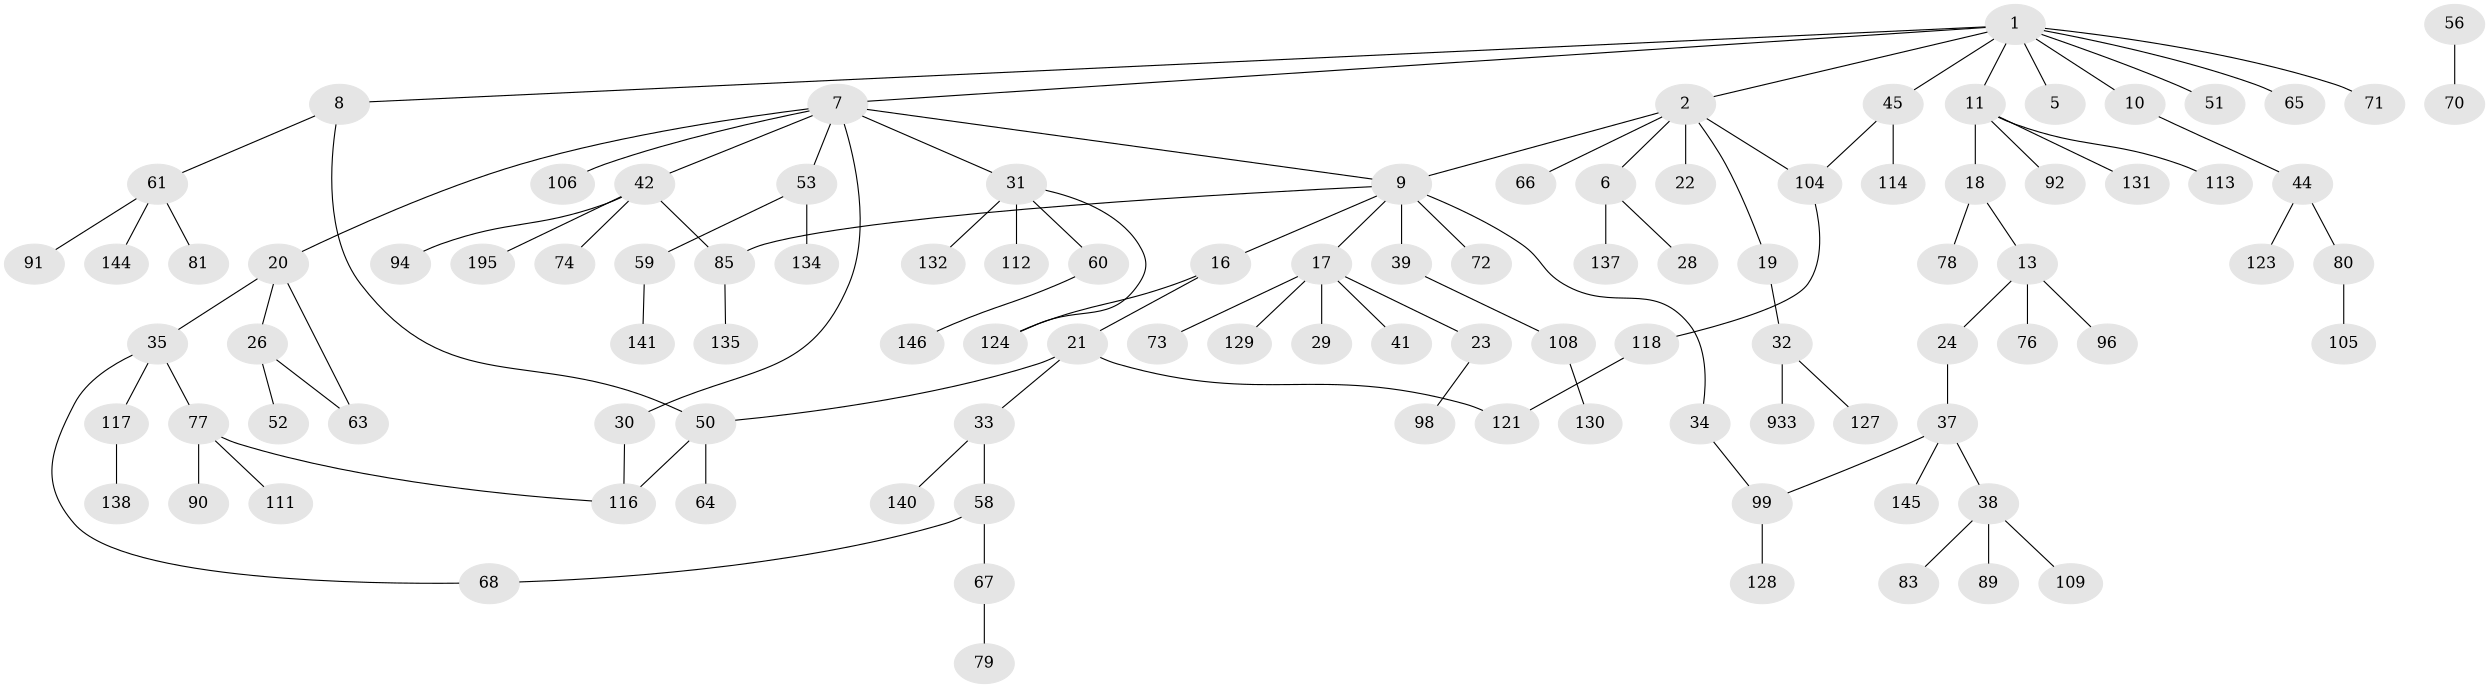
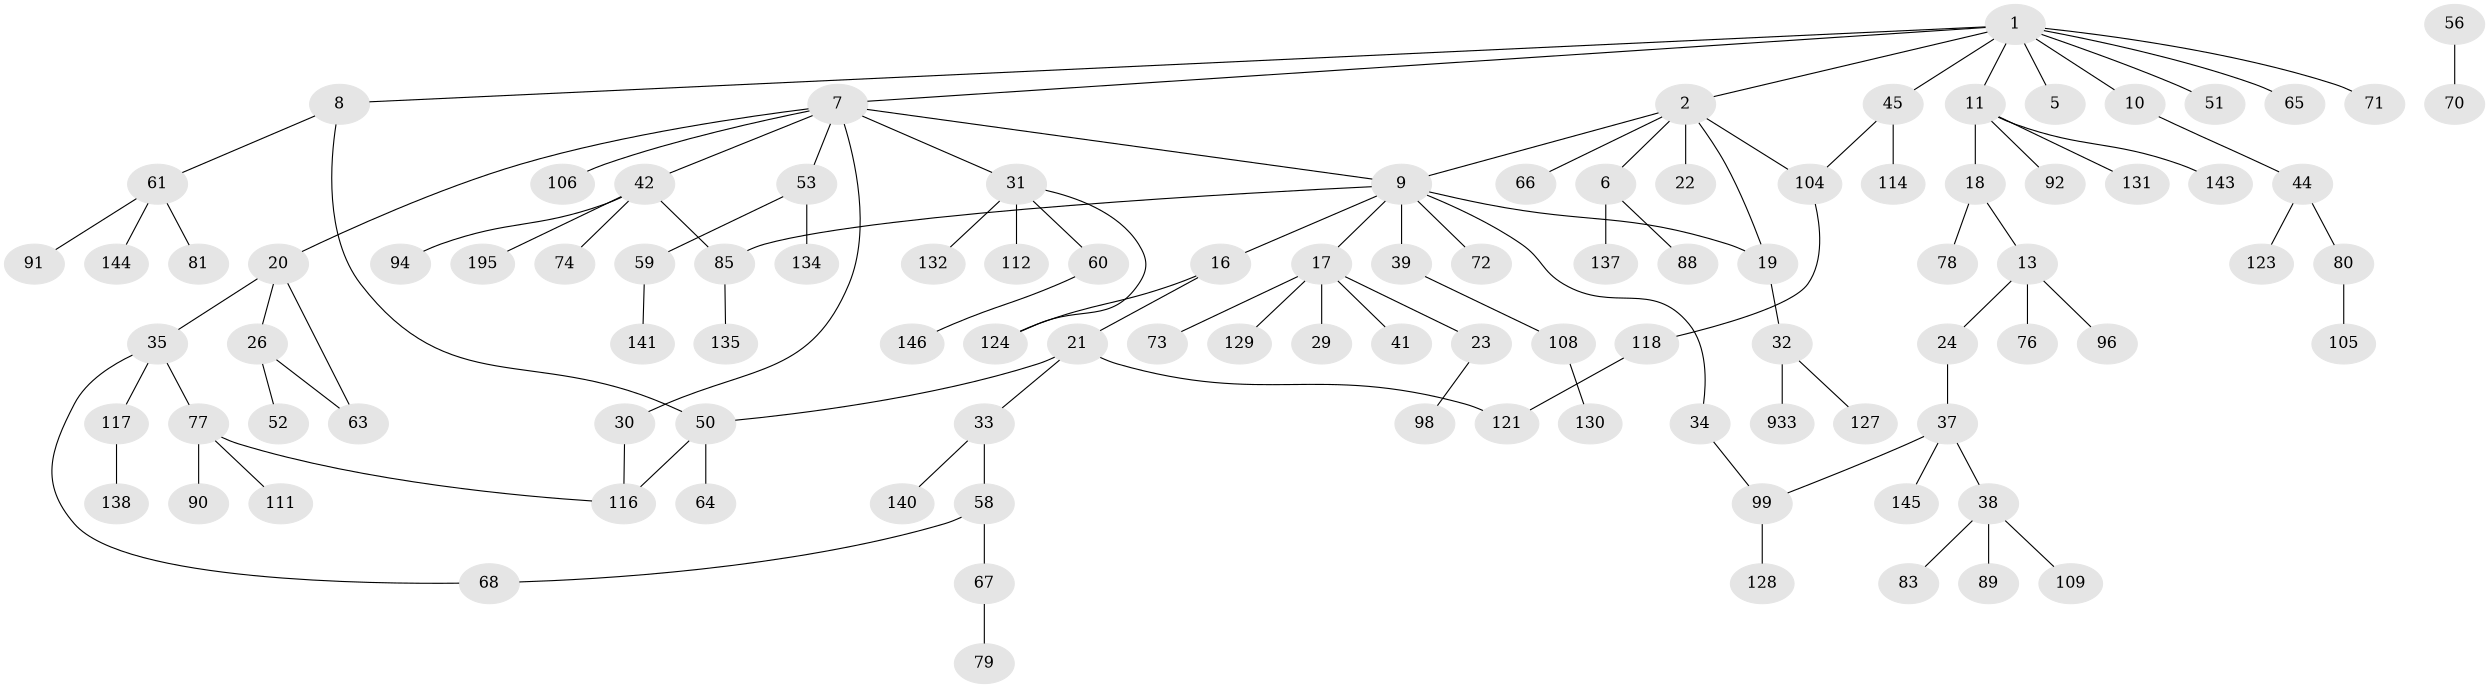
node "113": label "113" -> "143"
edge "9" -- "19": added
node "28": label "28" -> "88"
